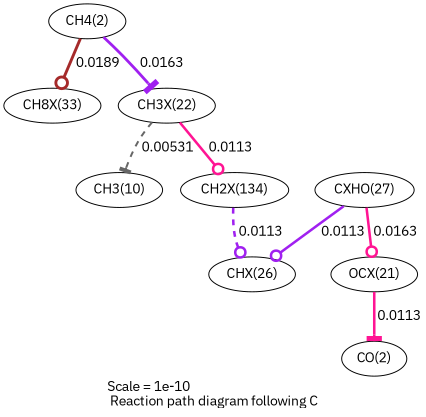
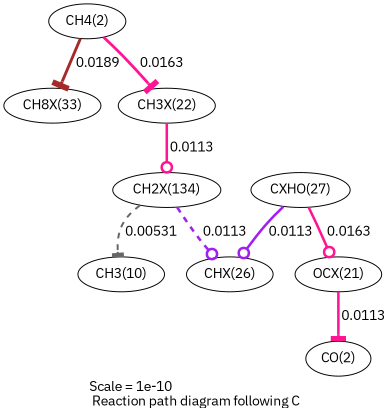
edge "CH4(2)" -> "CH8X(33)": arrowhead odot -> tee
edge "CH4(2)" -> "CH3X(22)": color purple -> deeppink
edge "CH3X(22)" -> "CH3(10)": now "CH2X(134)" -> "CH3(10)"
